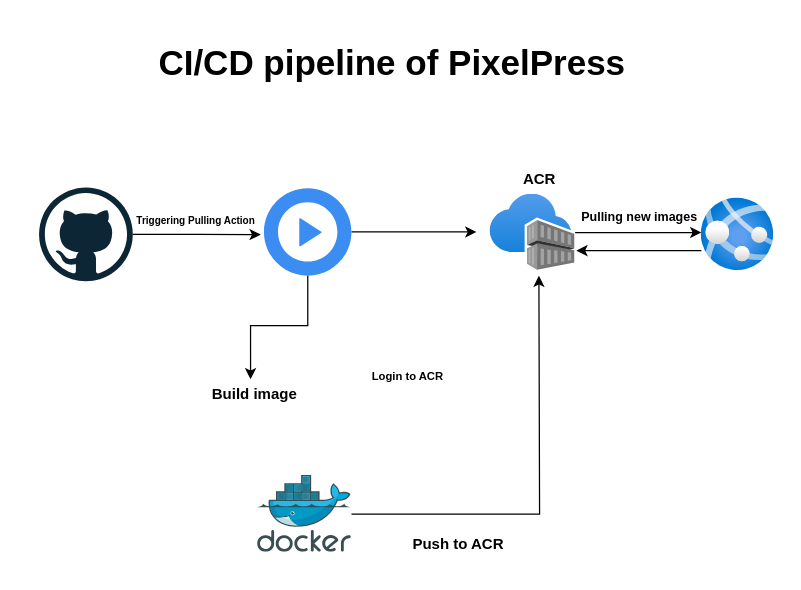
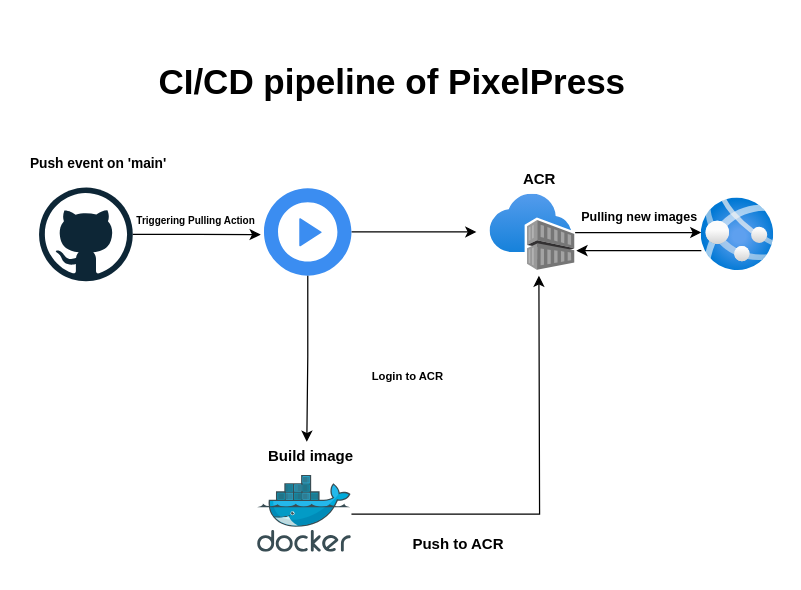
node "CI/CD pipeline of PixelPress": moved (392, 63) -> (392, 82)
node "Push event on 'main'": added
node "Build image": moved (255, 394) -> (311, 457)
